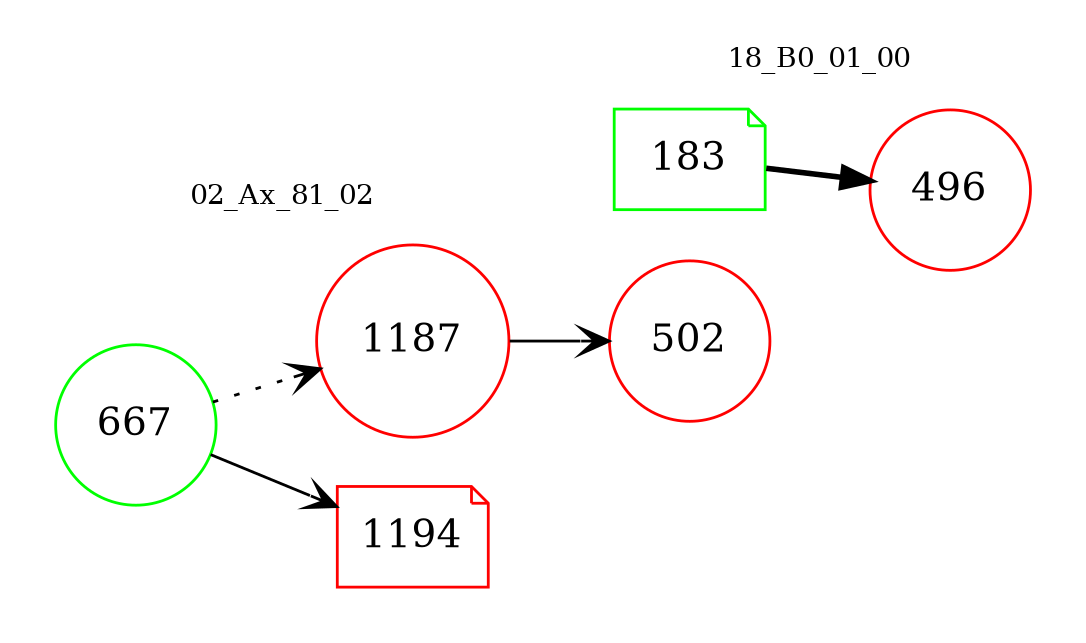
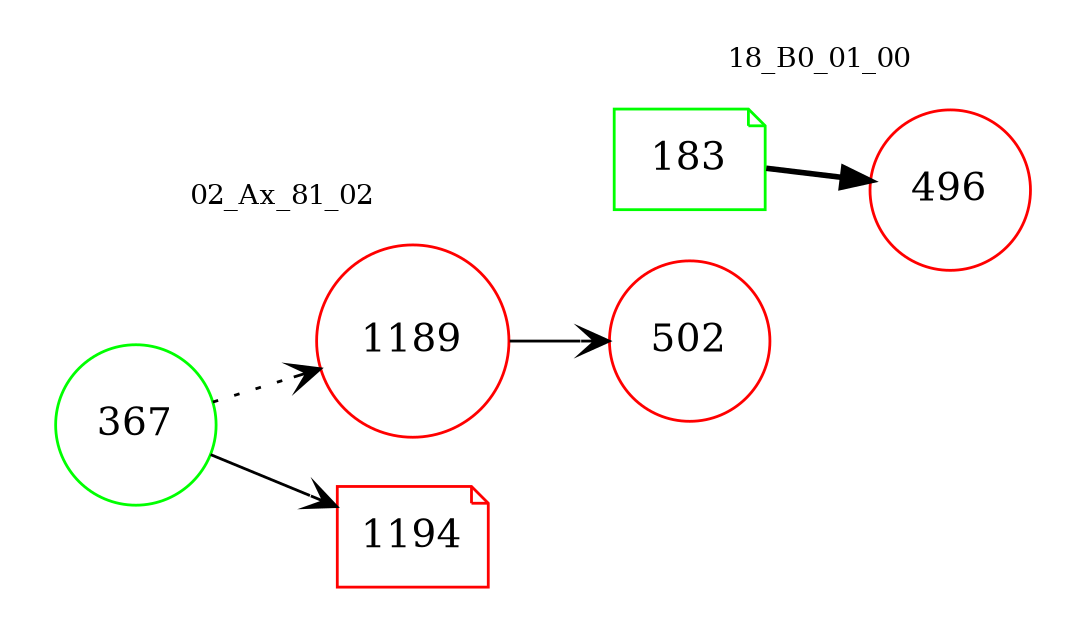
node "1187": label "1187" -> "1189"
node "667": label "667" -> "367"
